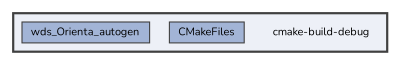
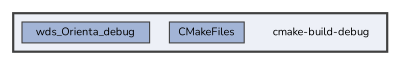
node "wds_Orienta_autogen": label "wds_Orienta_autogen" -> "wds_Orienta_debug"
